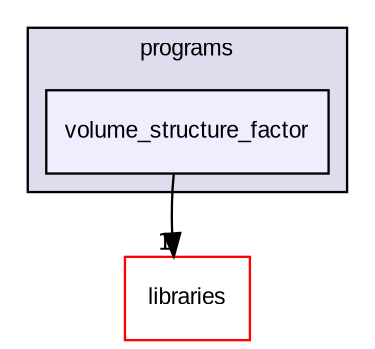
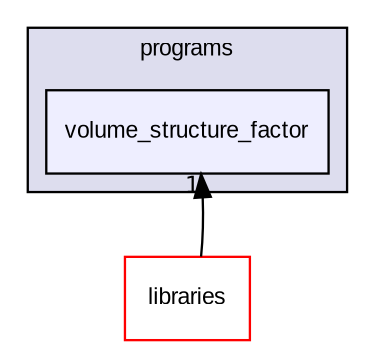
edge "volume_structure_factor" -> "libraries": reversed
